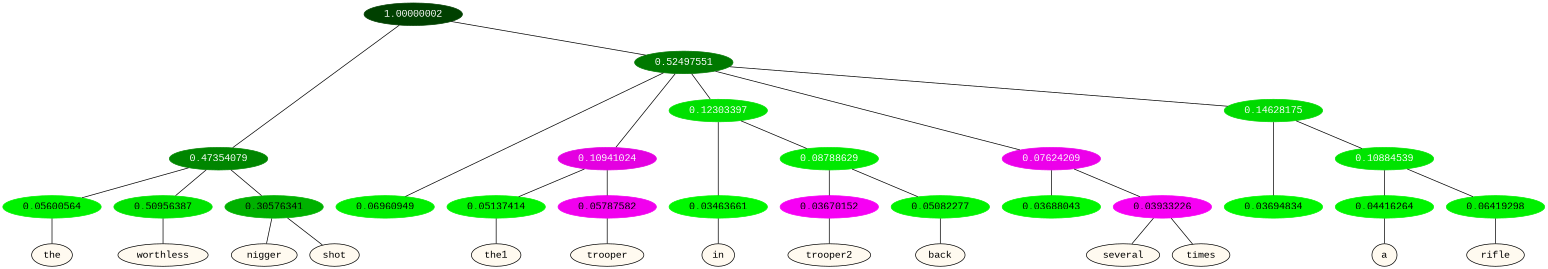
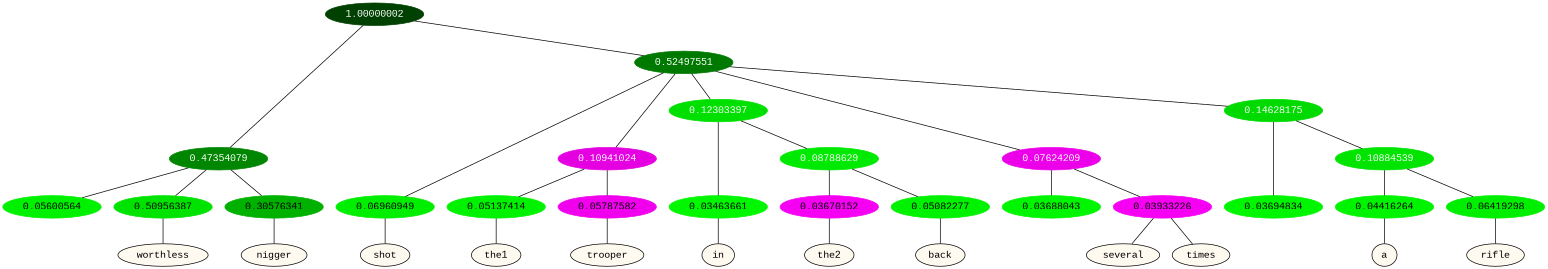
edge "0.30576341" -- "shot": now "0.06960949" -- "shot"
node "the": removed
node "trooper2": label "trooper2" -> "the2"
